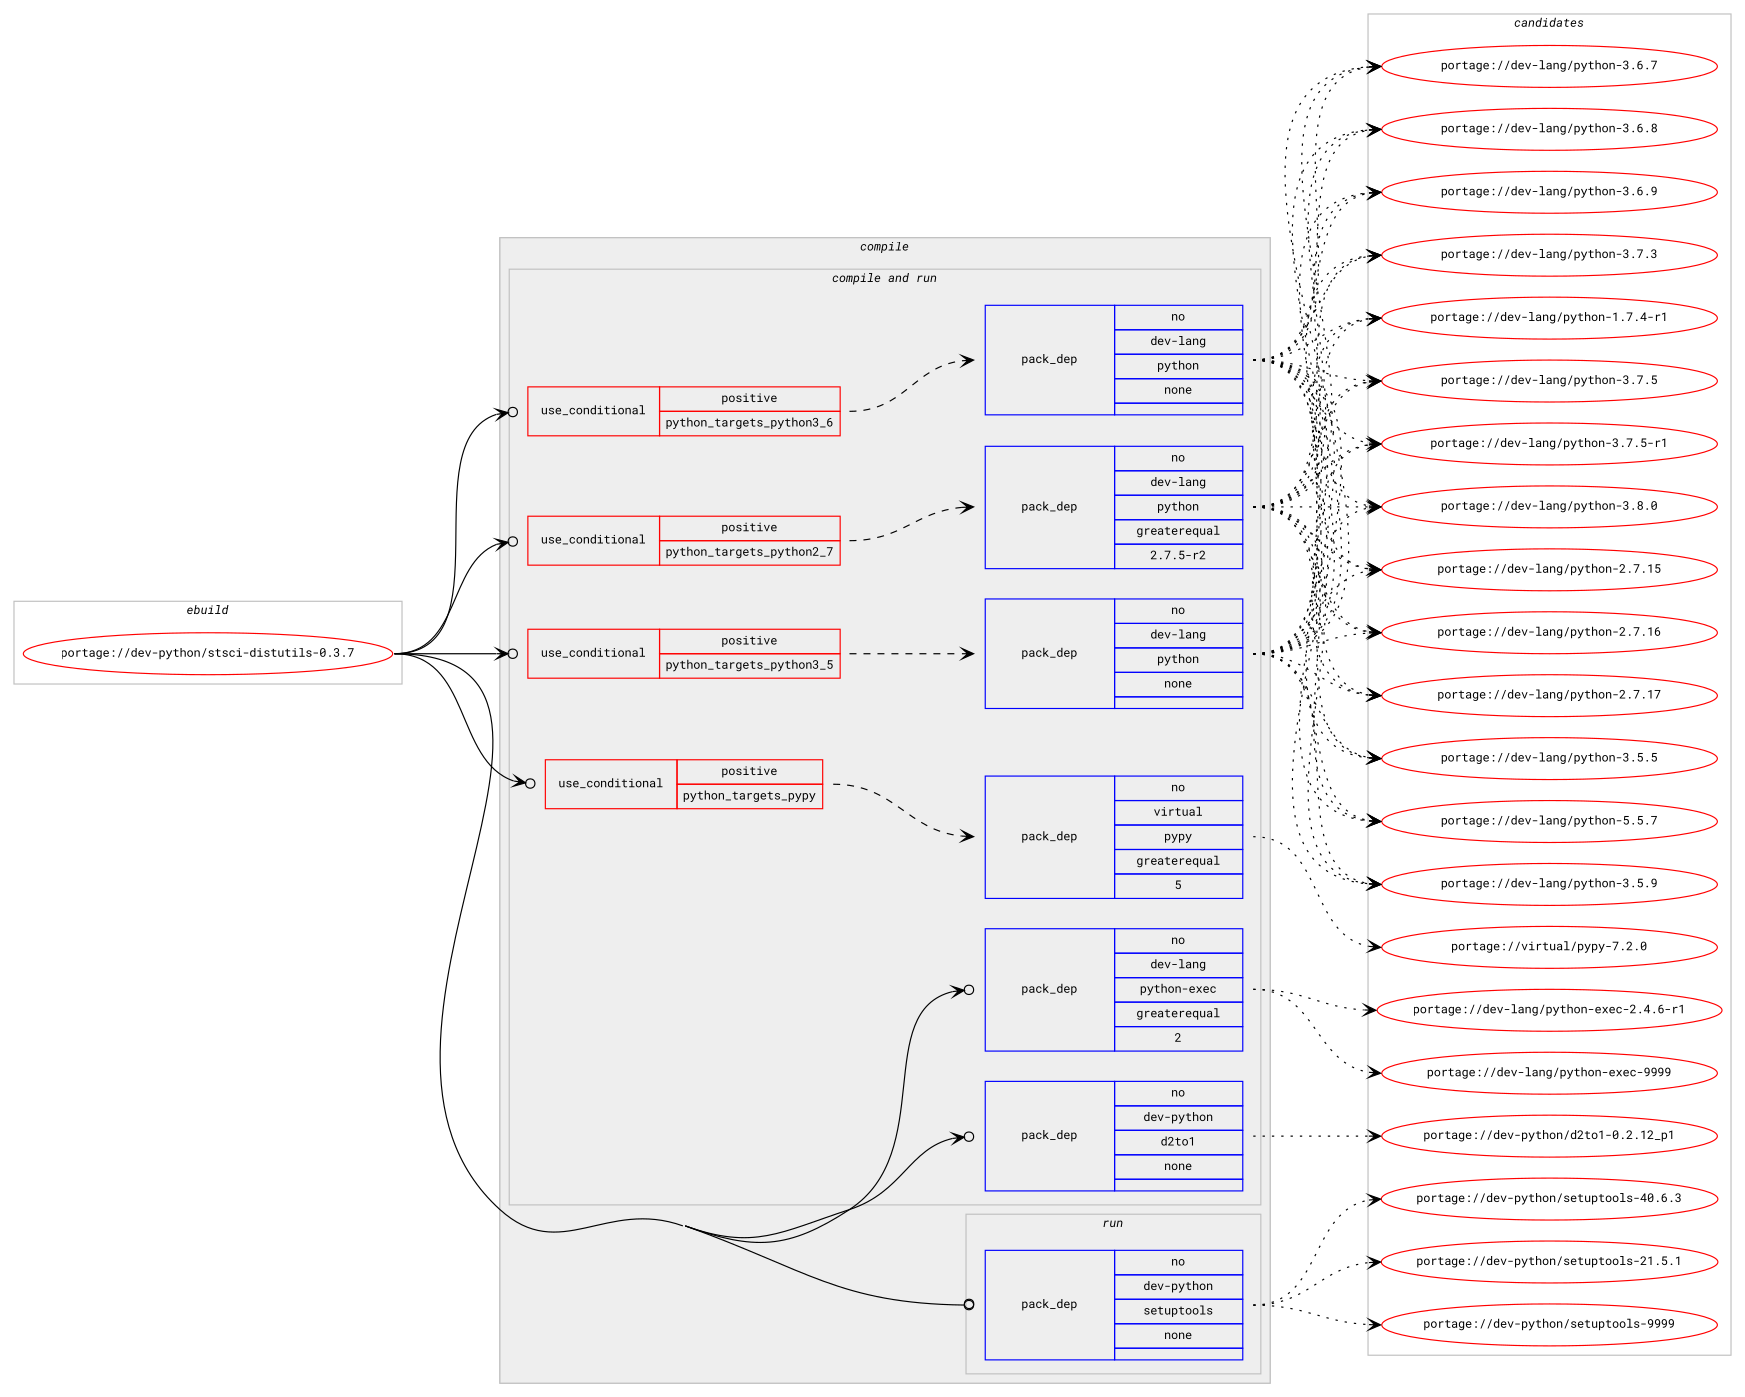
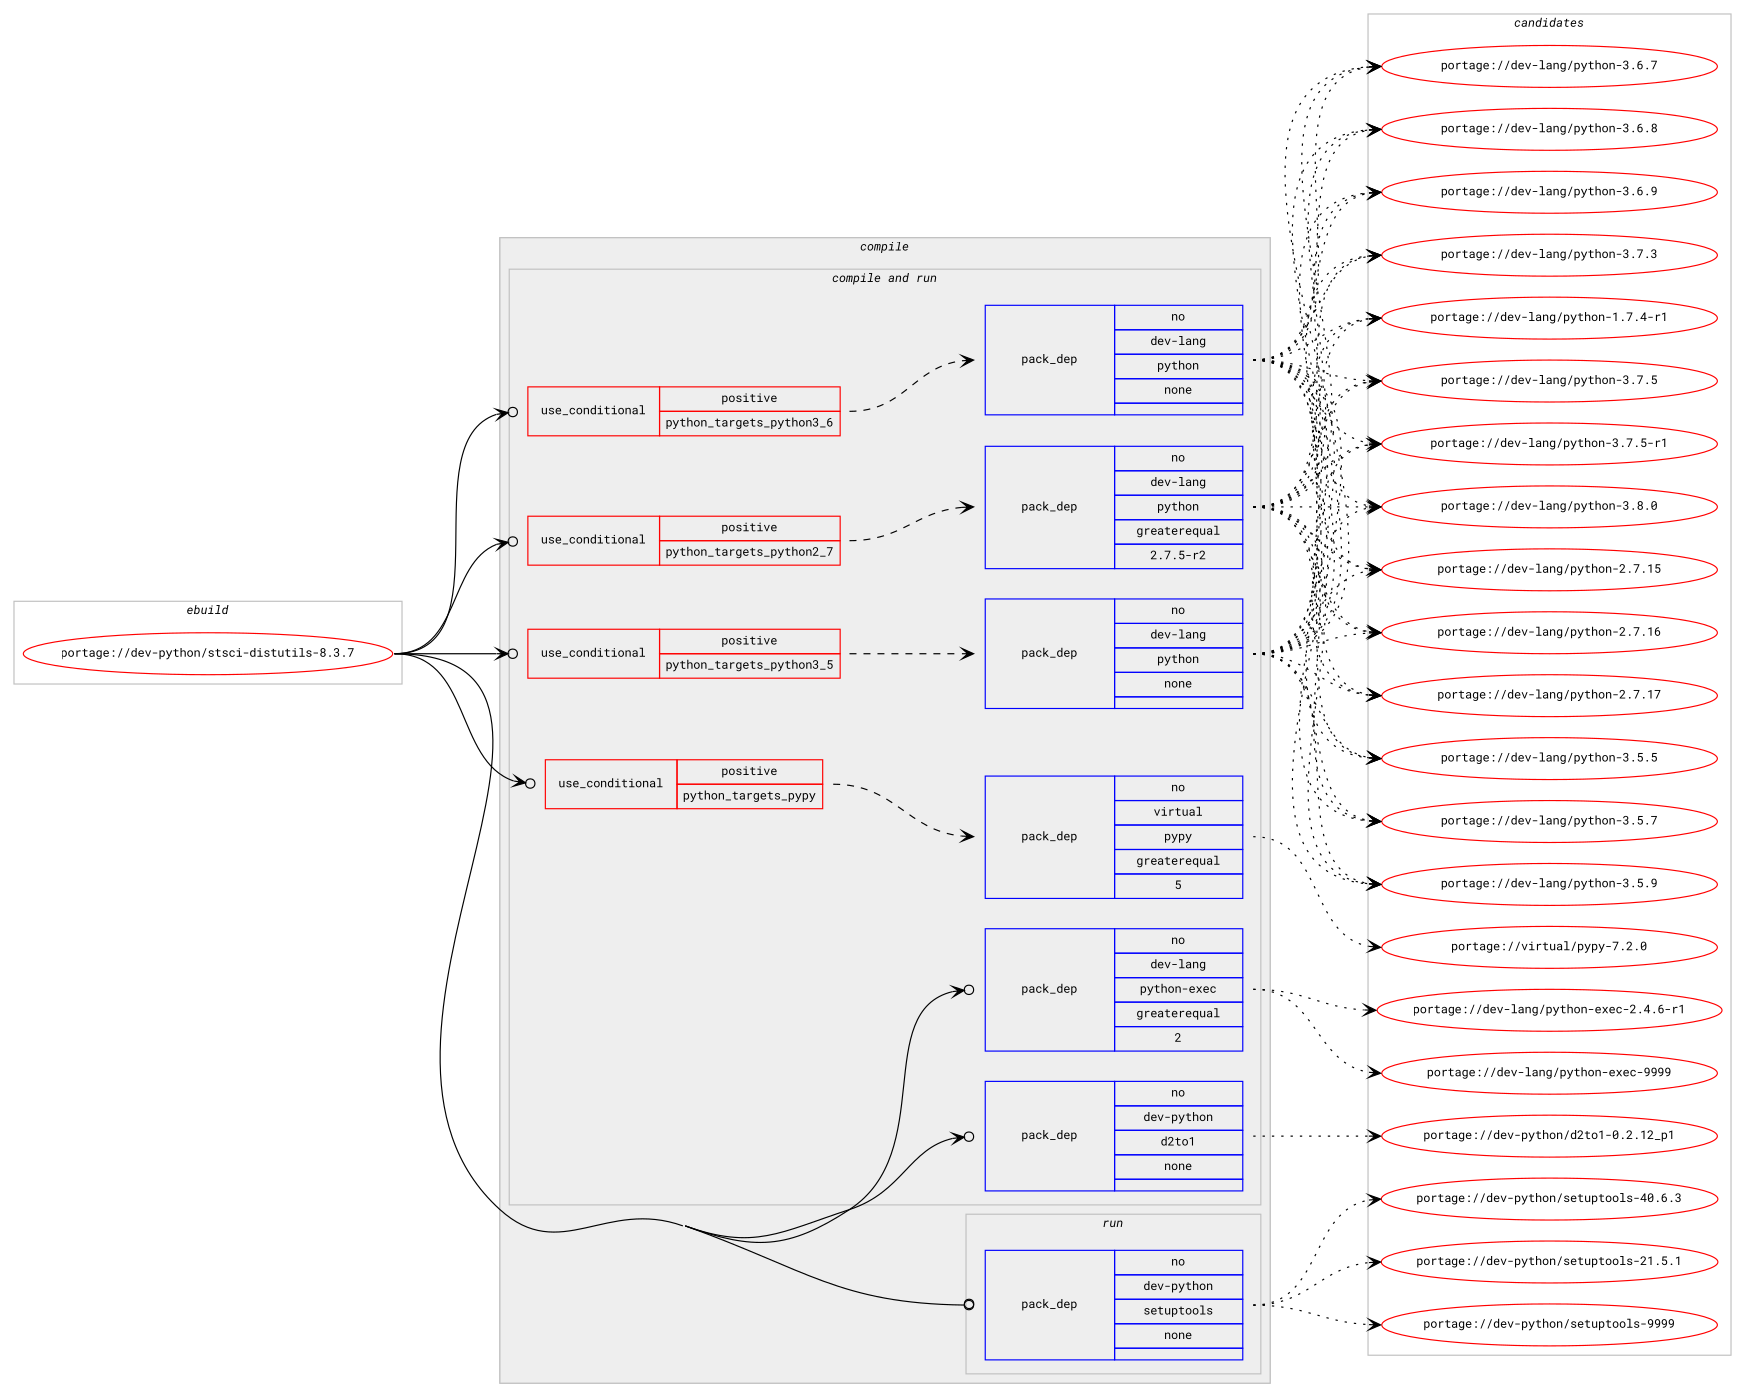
node "portage://dev-python/stsci-distutils-0.3.7": label "portage://dev-python/stsci-distutils-0.3.7" -> "portage://dev-python/stsci-distutils-8.3.7"
node "portage://dev-lang/python-5.5.7": label "portage://dev-lang/python-5.5.7" -> "portage://dev-lang/python-3.5.7"
